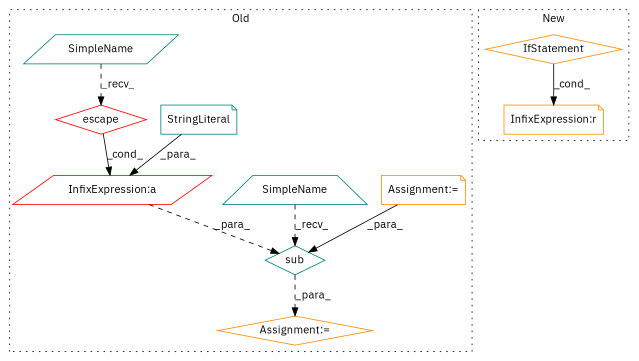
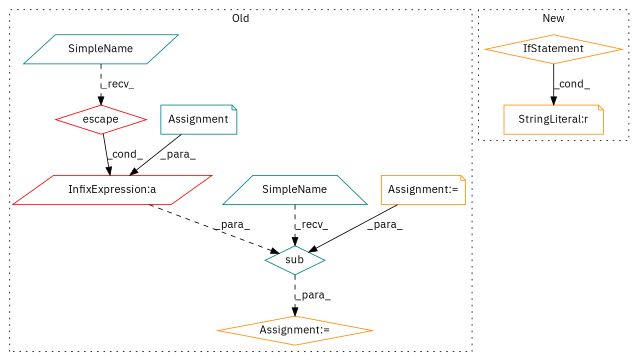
node "StringLiteral": label "StringLiteral" -> "Assignment"
node "InfixExpression:r": label "InfixExpression:r" -> "StringLiteral:r"
